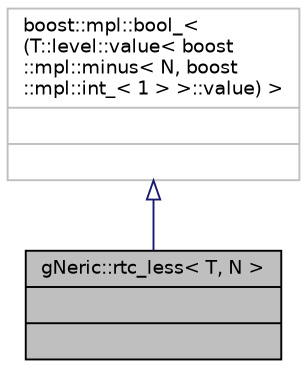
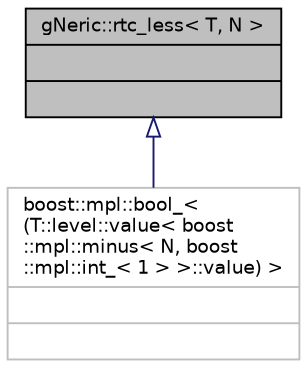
edge "gNeric::rtc_less< T, N >" -> "boost::mpl::bool_<": reversed
